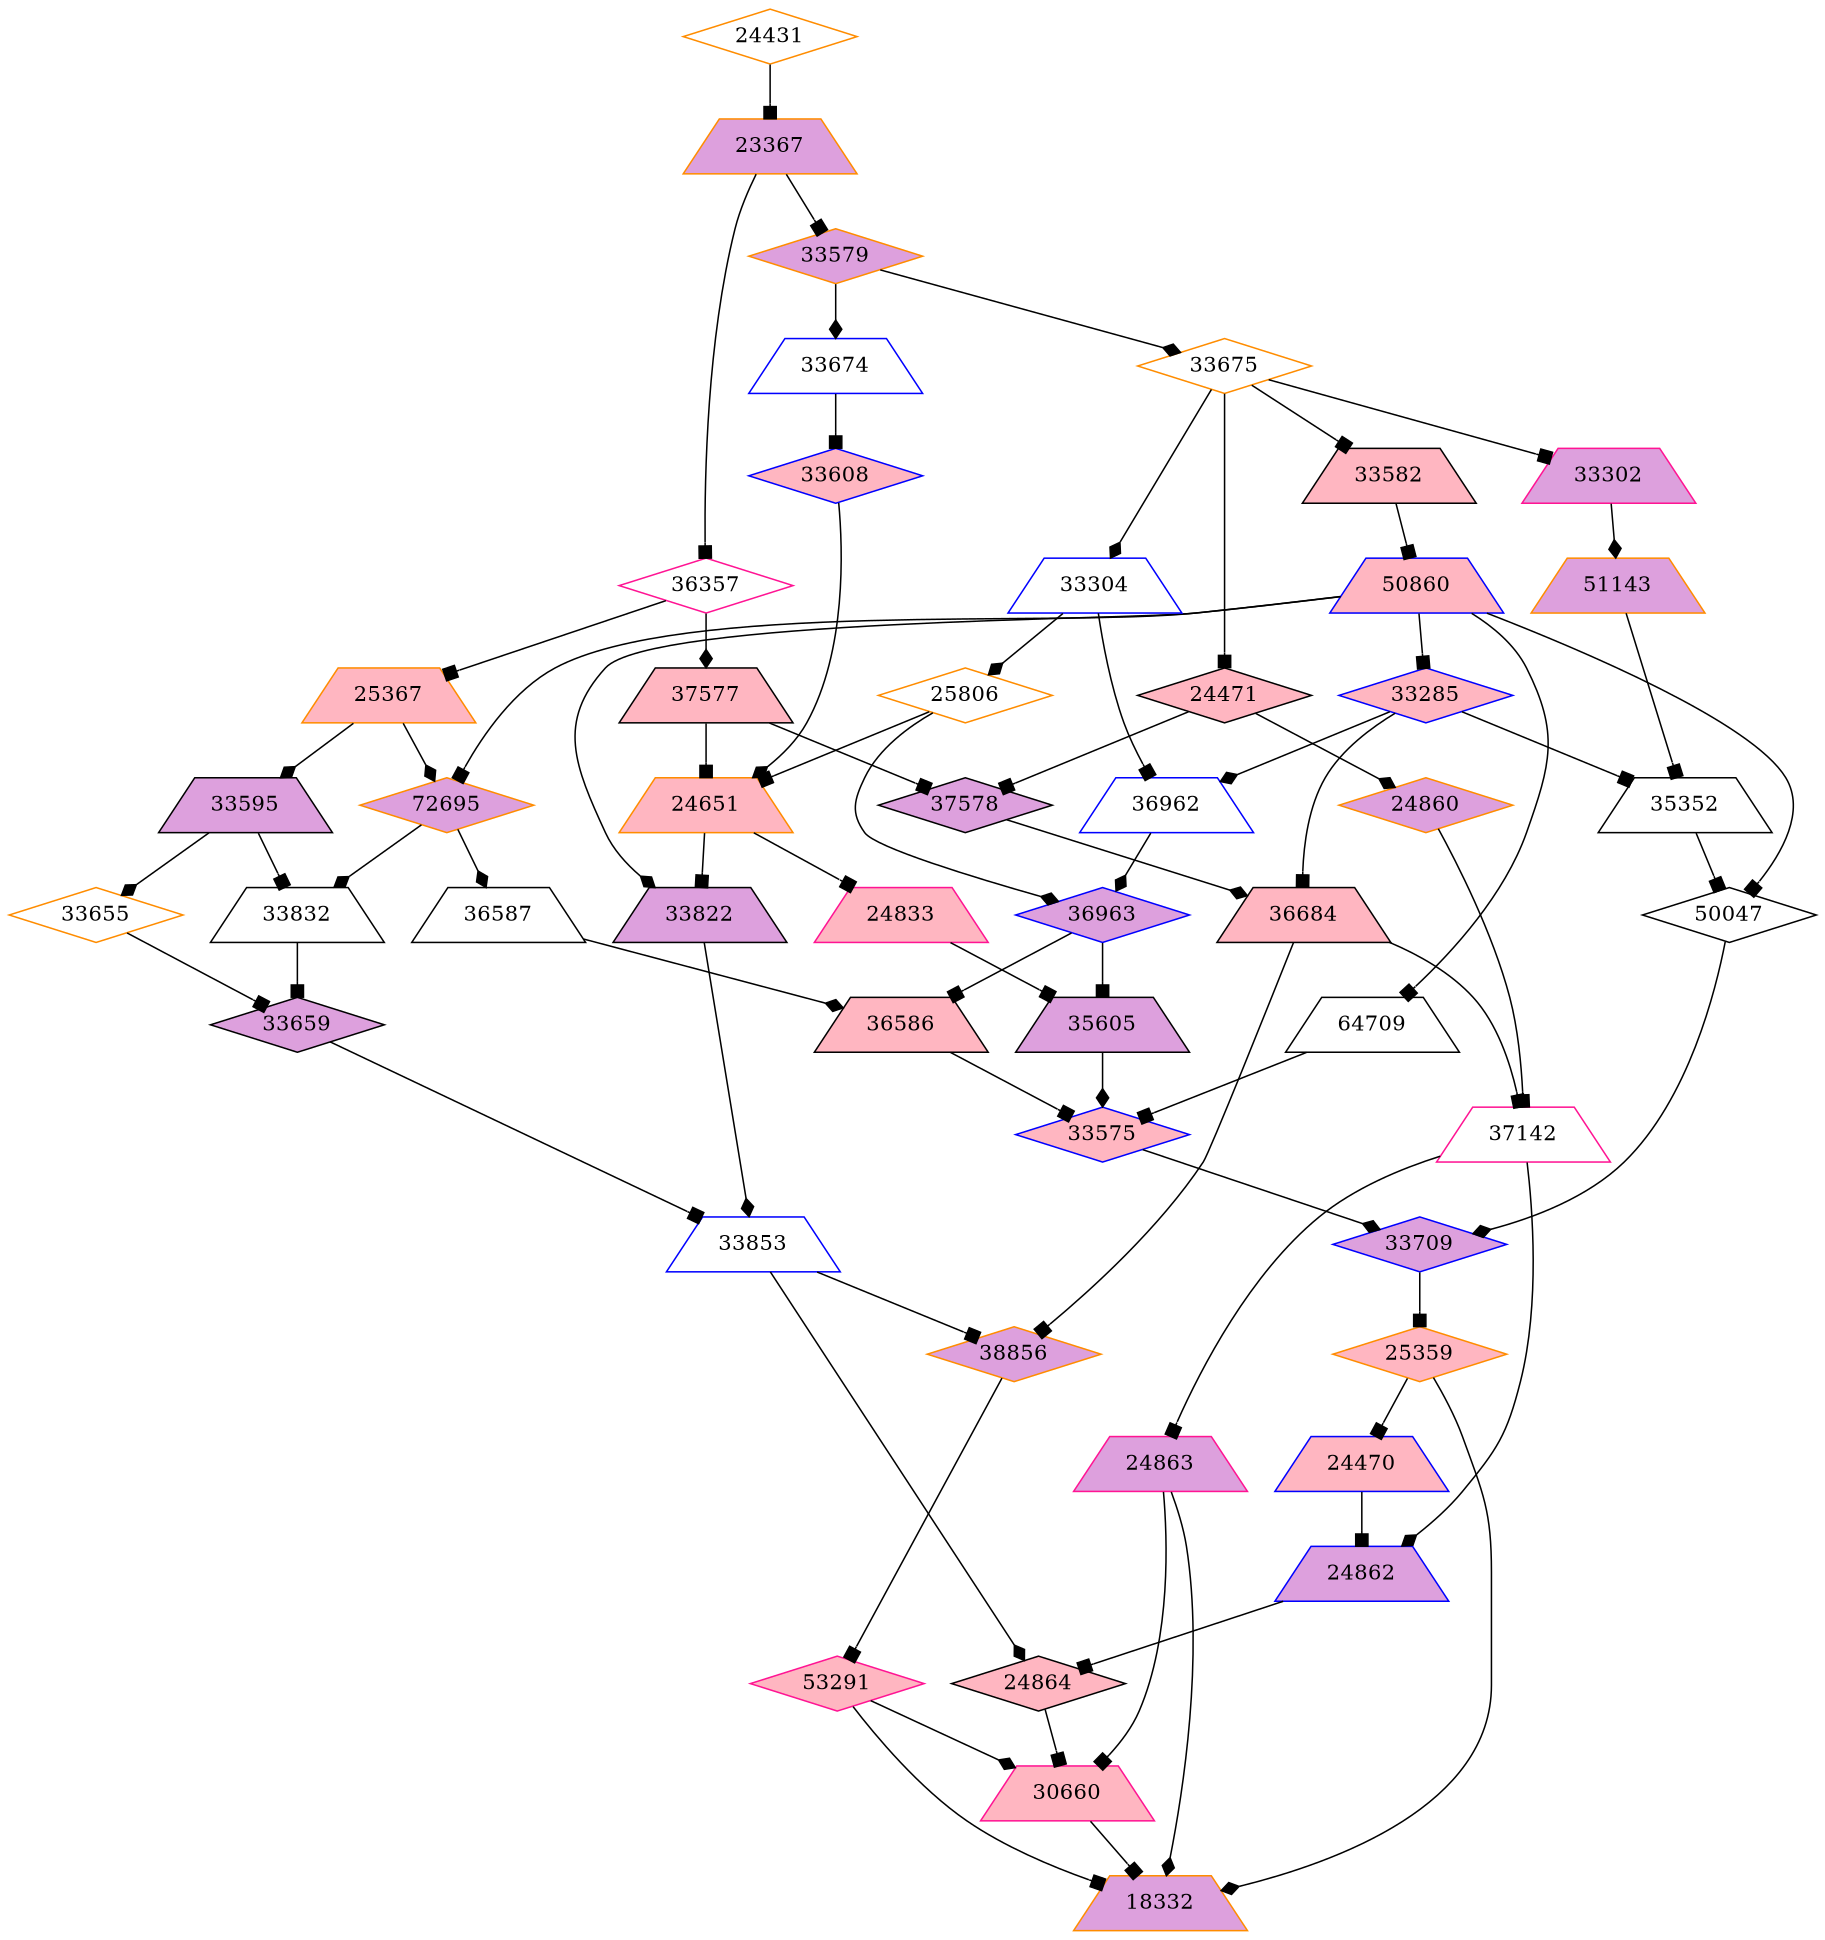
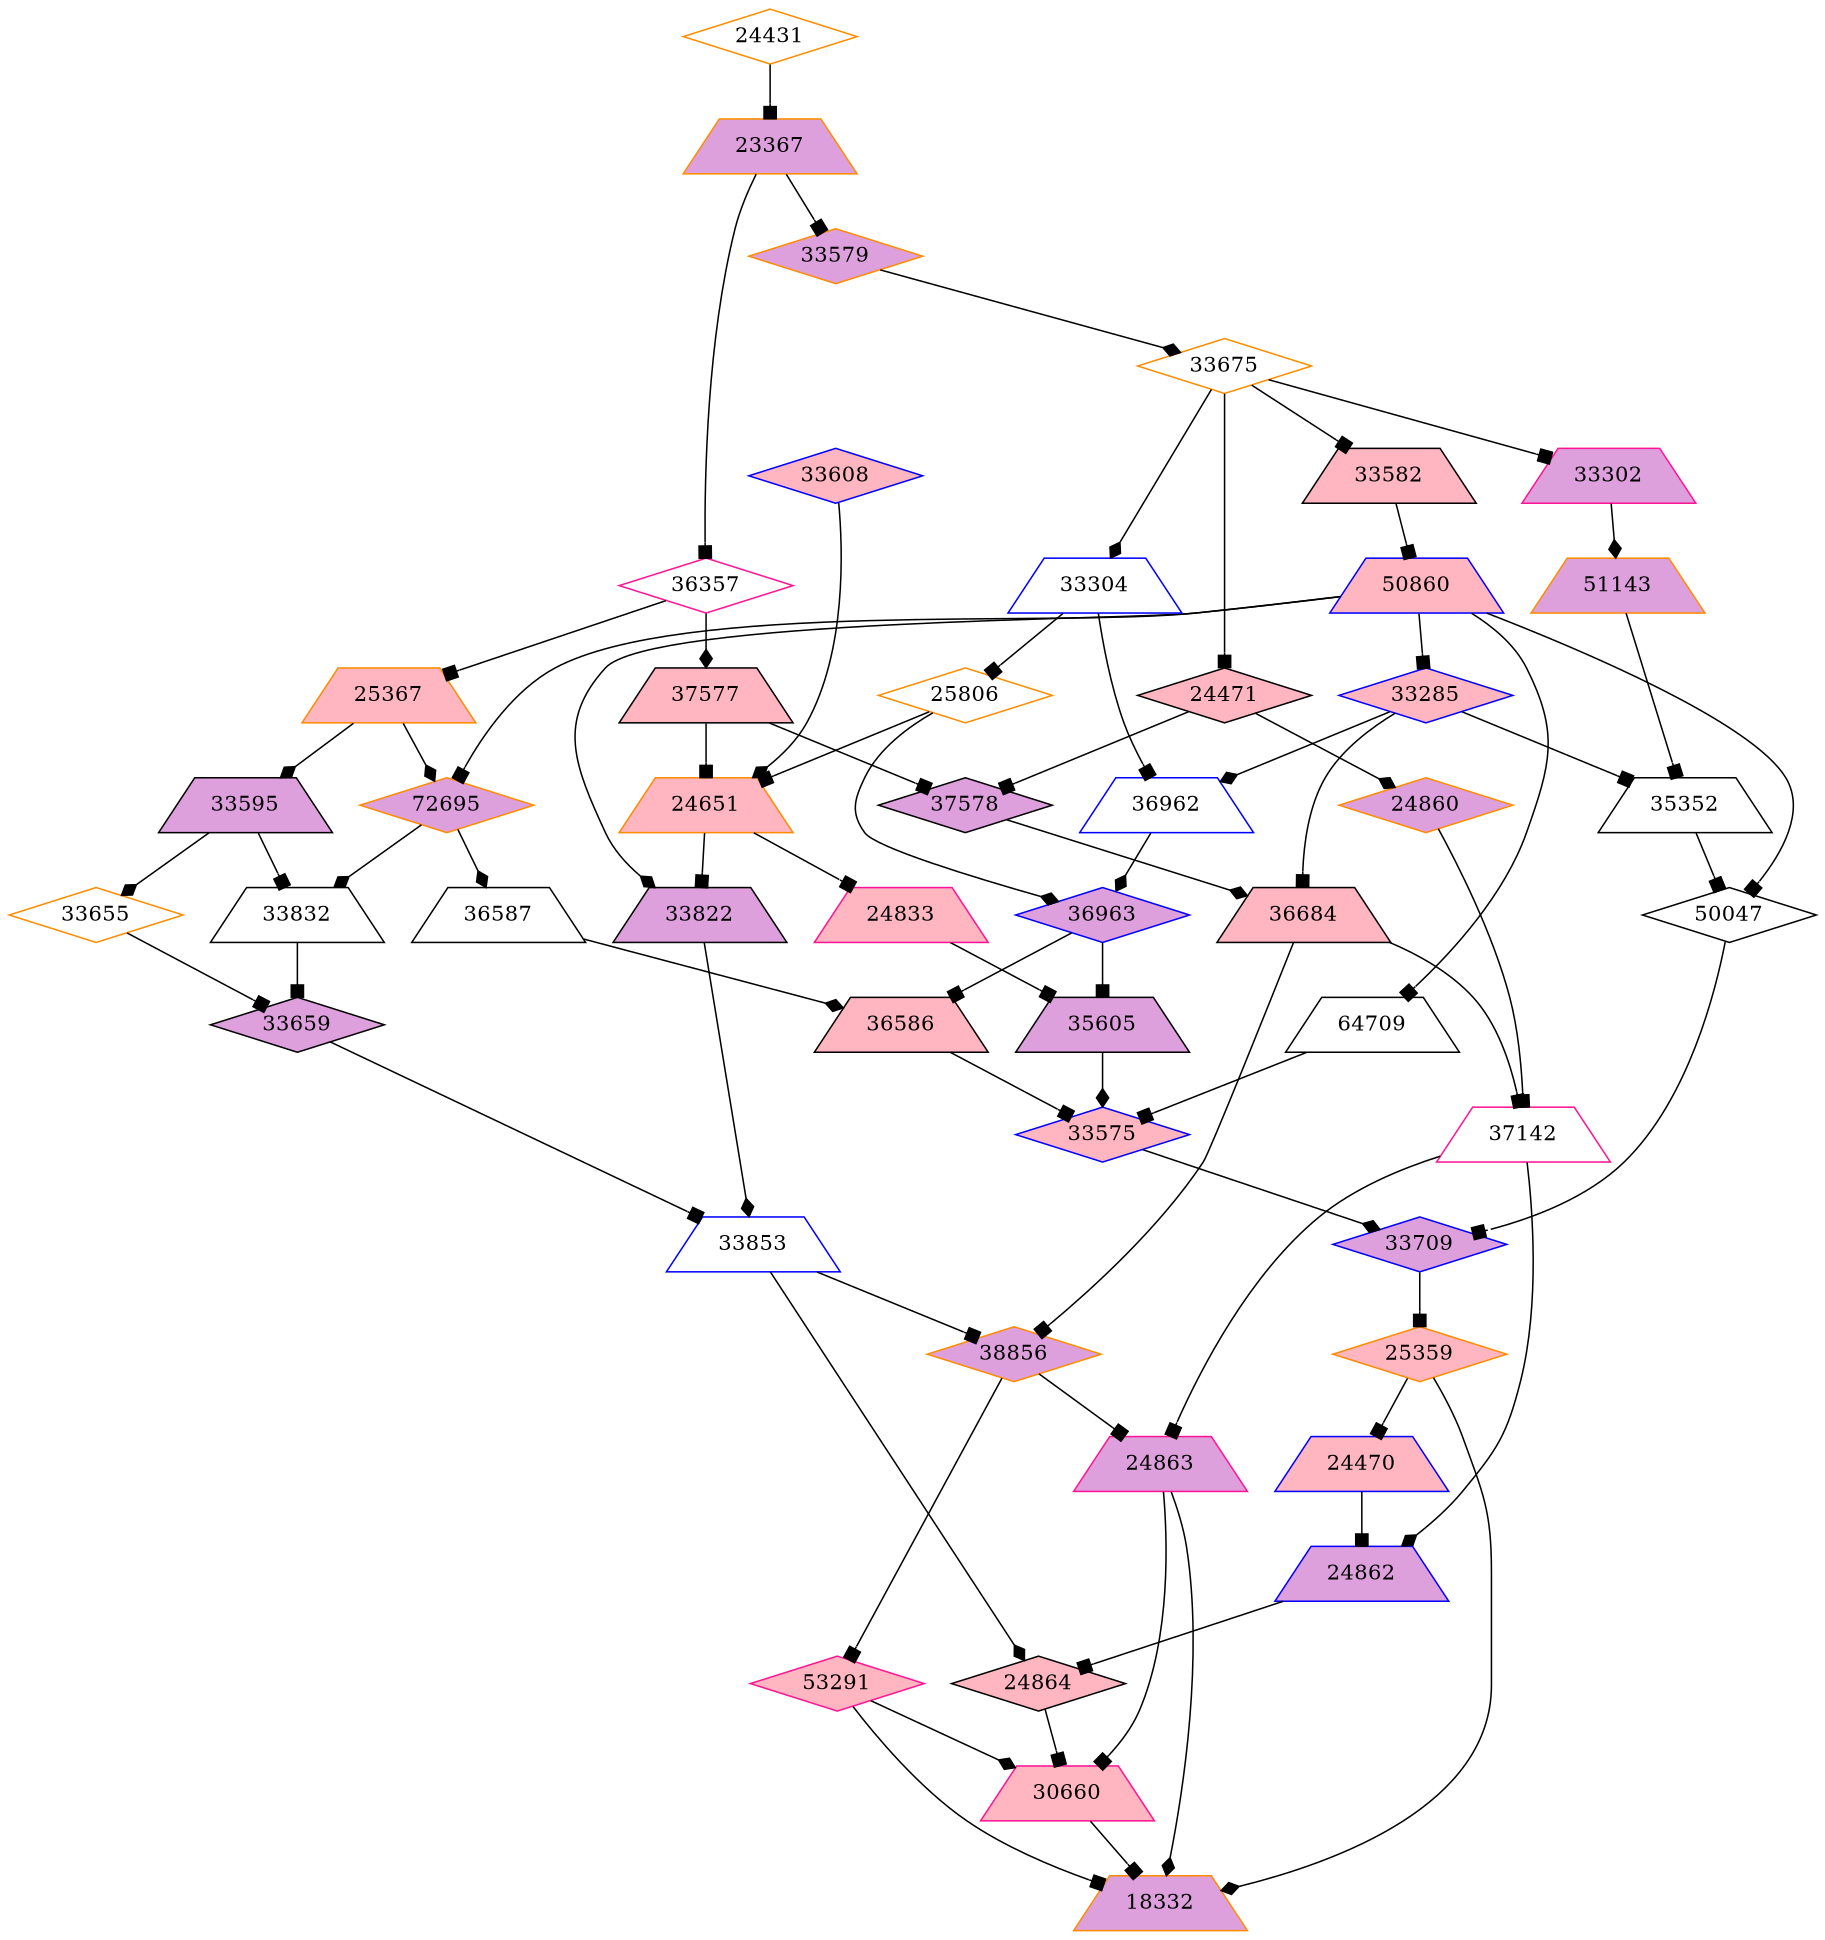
node "33674": removed
edge "33304" -> "25806": arrowhead diamond -> box
edge "50047" -> "33709": arrowhead diamond -> box
edge "38856" -> "24863": added
